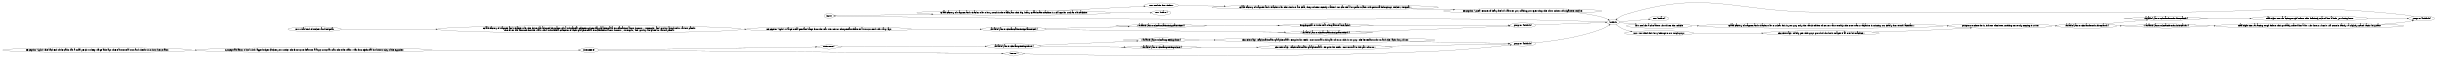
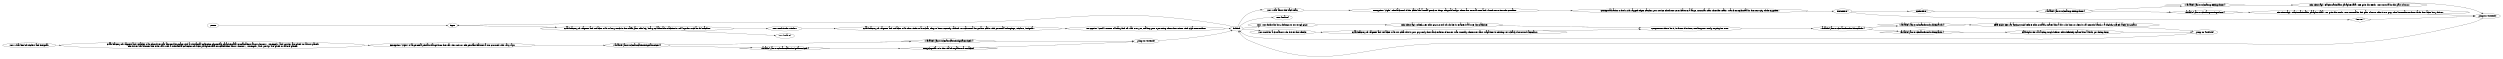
node "You: What about the back seat?": added
node "START": added
